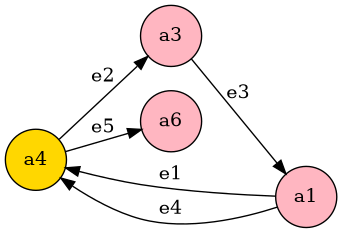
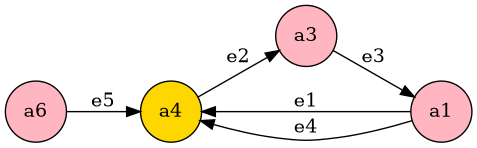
edge "a4" -> "a6": reversed
